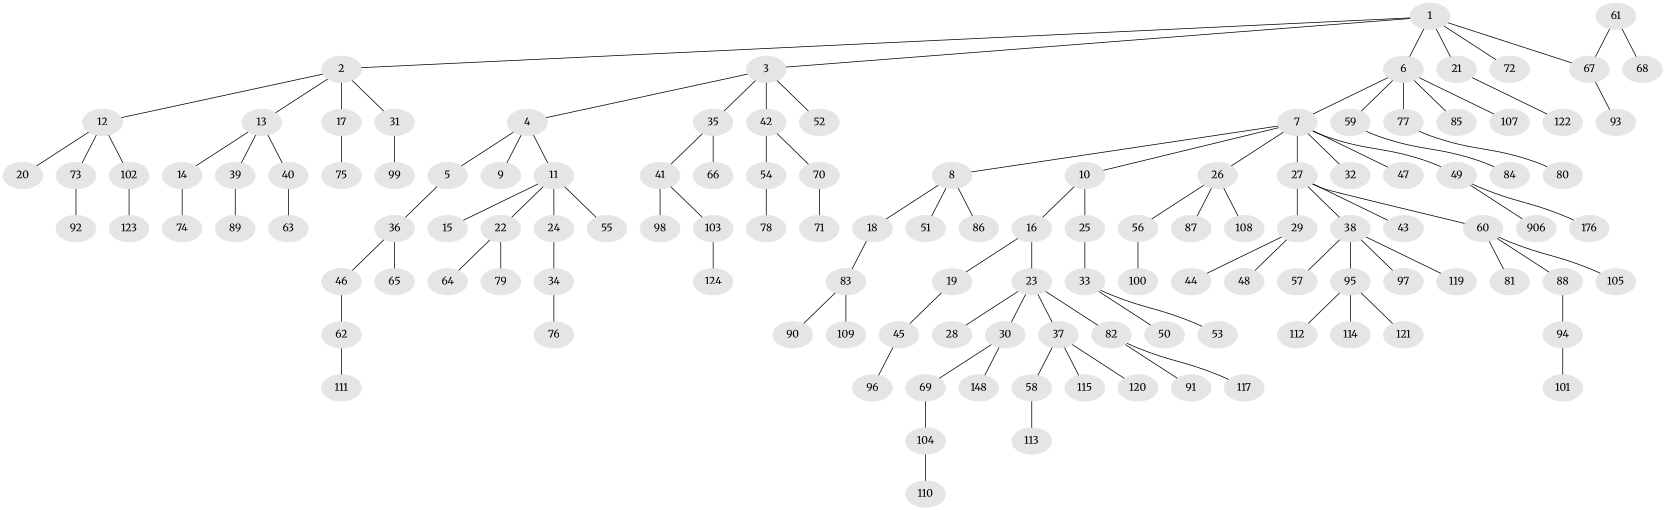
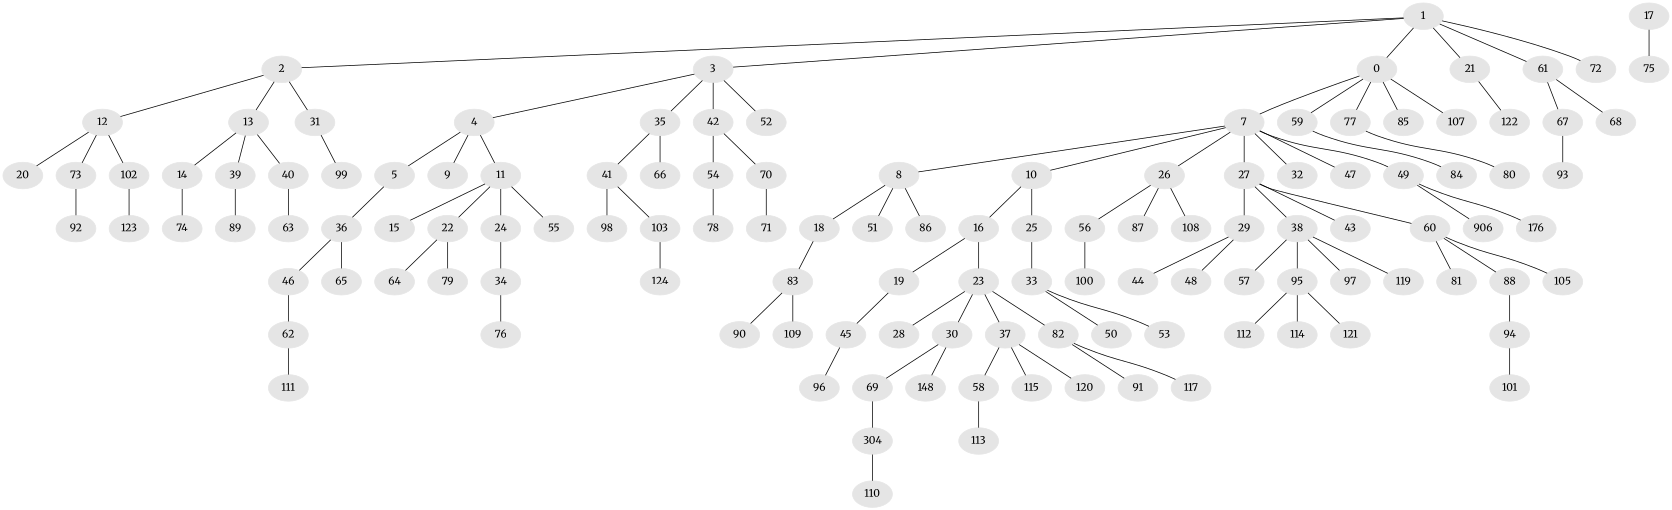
edge "1" -- "67": now "1" -- "61"
node "6": label "6" -> "0"
edge "2" -- "17": removed
node "104": label "104" -> "304"
